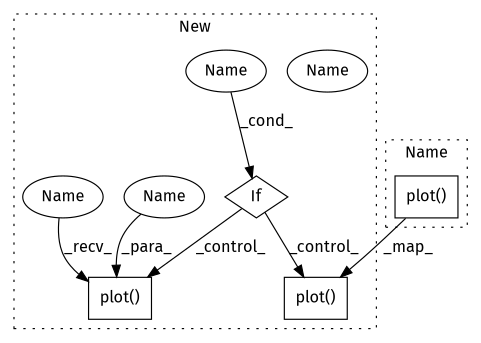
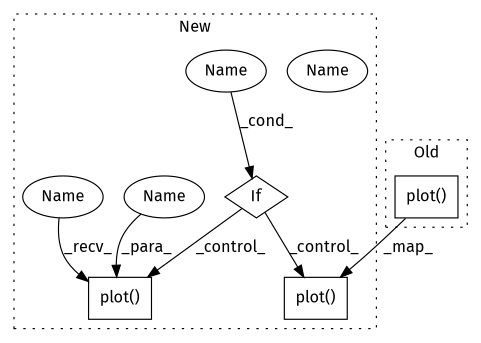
cluster "Name": label "Name" -> "Old"
